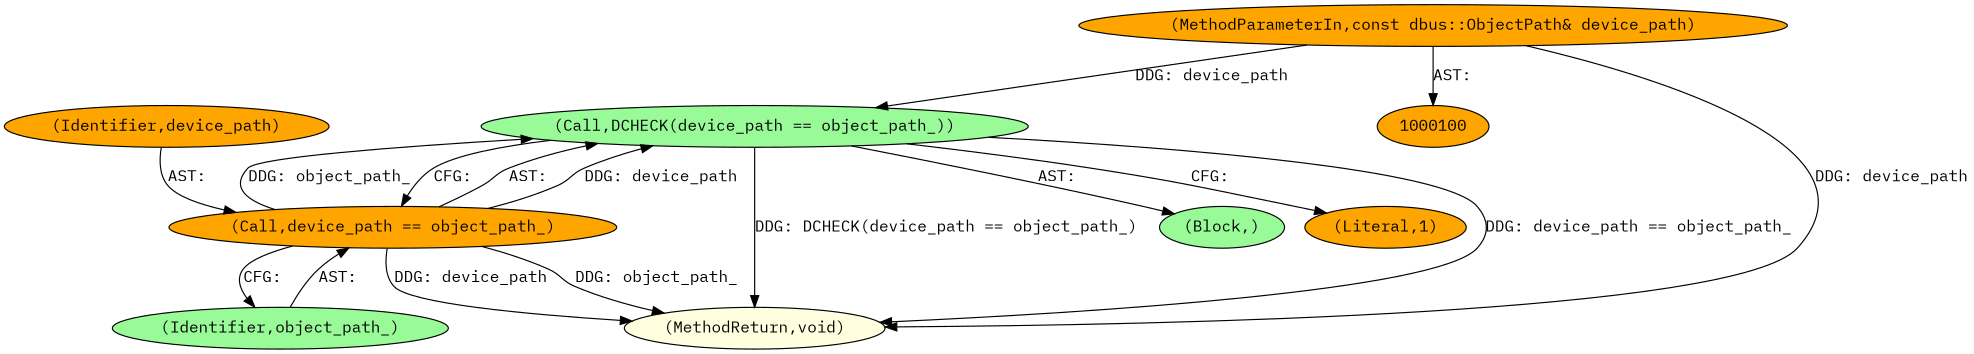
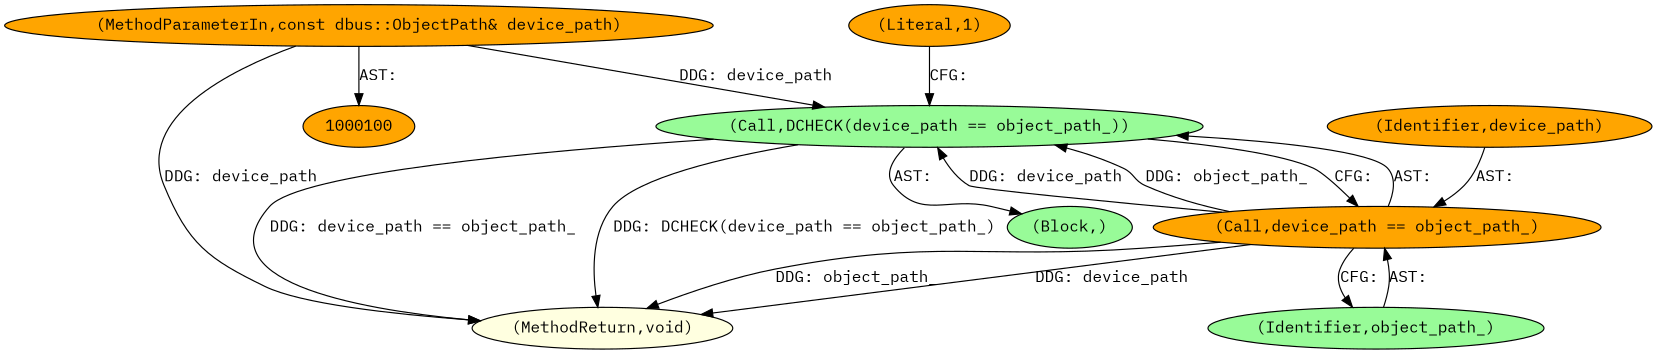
edge "(Call,DCHECK(device_path == object_path_))" -> "(Literal,1)": reversed
